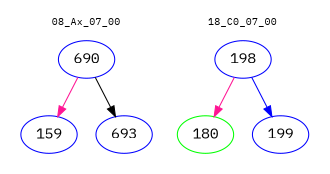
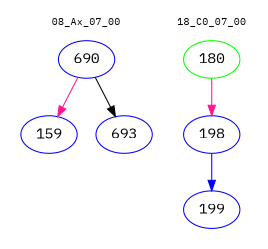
edge "198" -> "180": reversed
